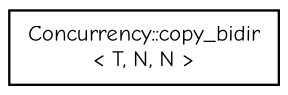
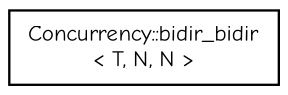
node "Concurrency::copy_bidir < T, N, N >": label "Concurrency::copy_bidir < T, N, N >" -> "Concurrency::bidir_bidir < T, N, N >"
